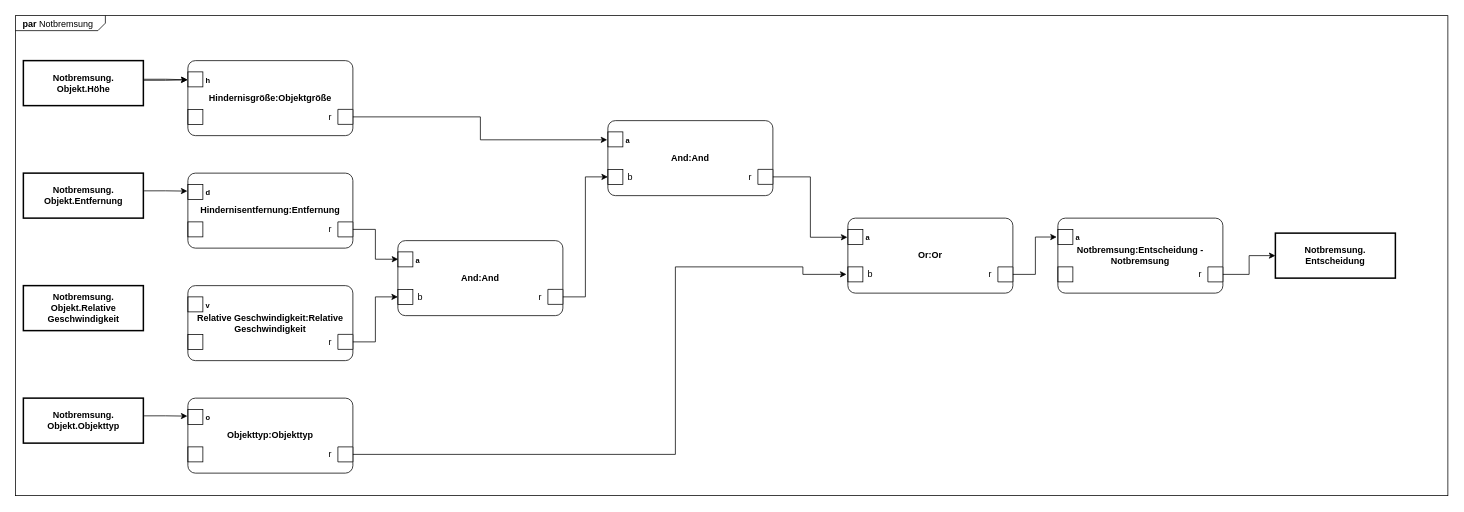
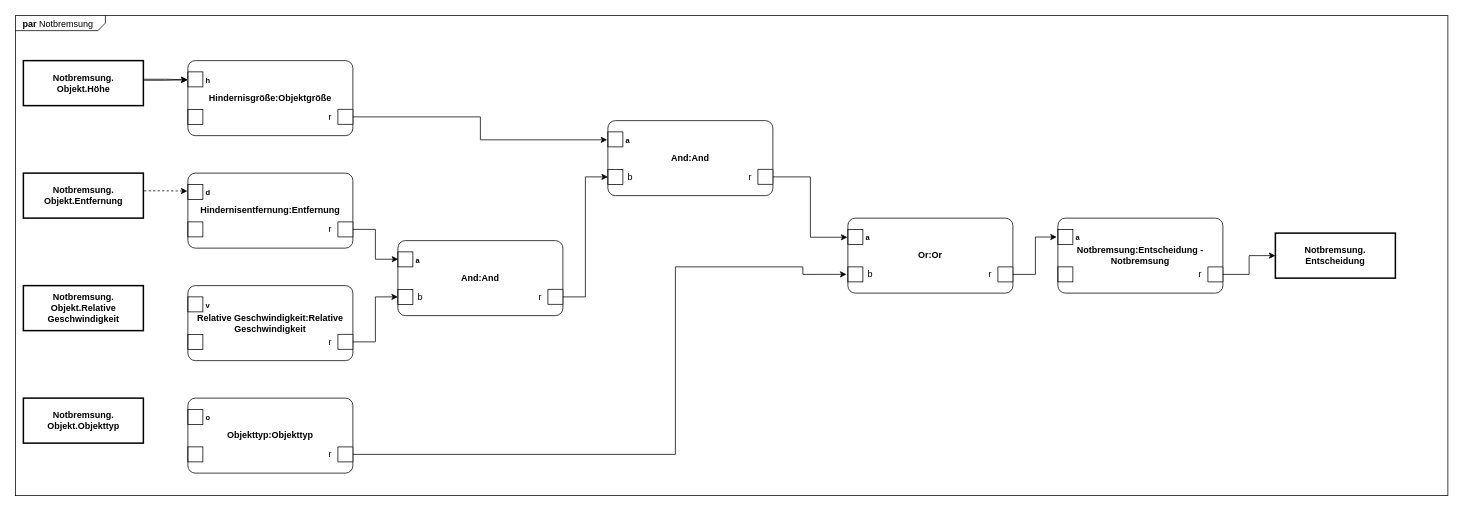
edge "Notbremsung. Objekt.Entfernung" -> "Hindernisentfernung:Entfernung": style solid -> dashed
edge "Notbremsung. Objekt.Objekttyp" -> "Objekttyp:Objekttyp": removed
